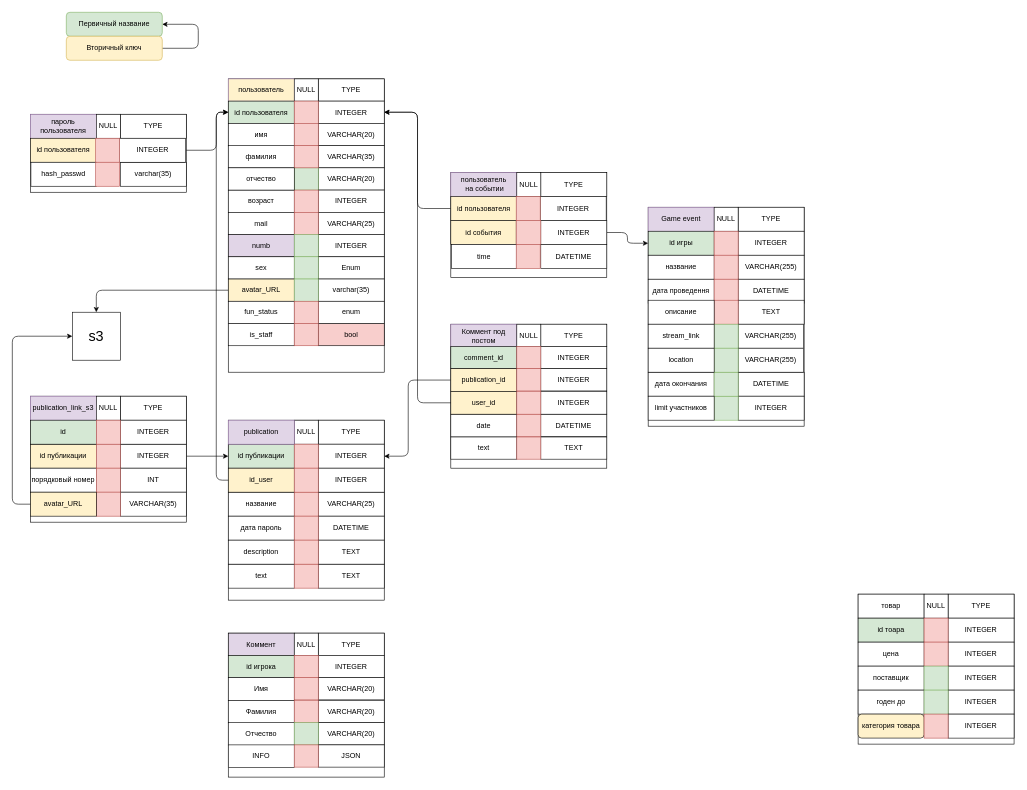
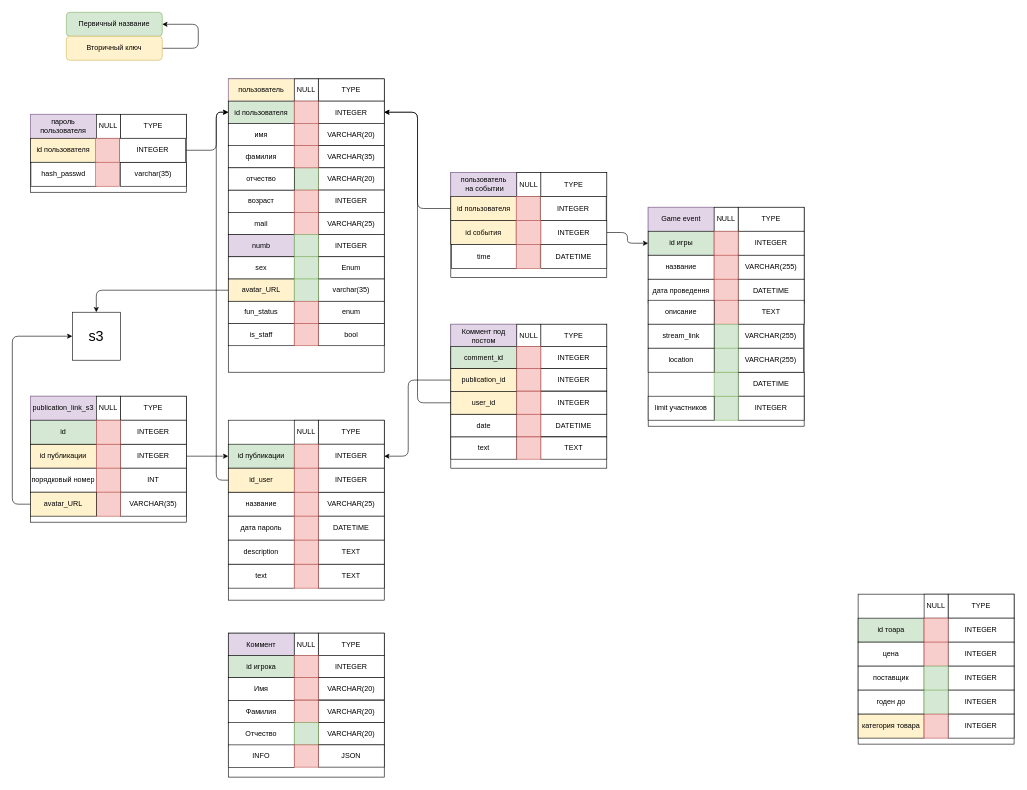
node "bool": fillcolor #f8cecc -> #ffffff
node "дата окончания": removed
node "publication": removed
node "товар": removed
node "категория товара": shape rounded rectangle -> rectangle
